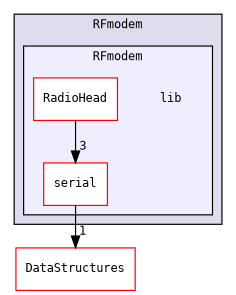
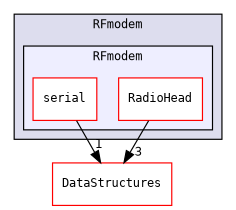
node "lib": removed
edge "RadioHead" -> "serial": now "RadioHead" -> "DataStructures"
